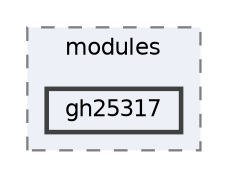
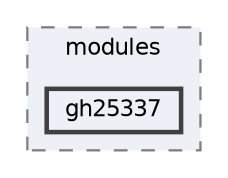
node "gh25317": label "gh25317" -> "gh25337"
